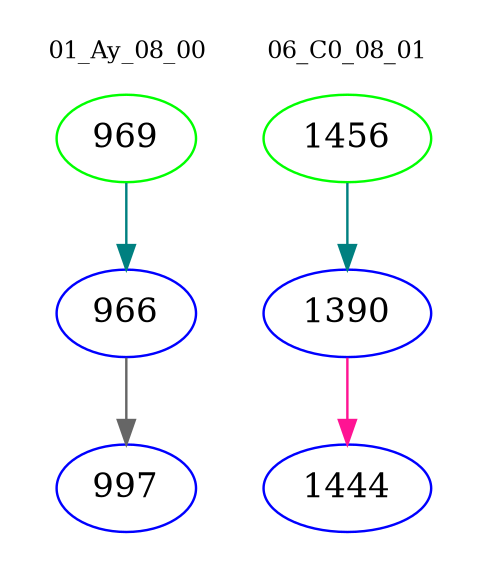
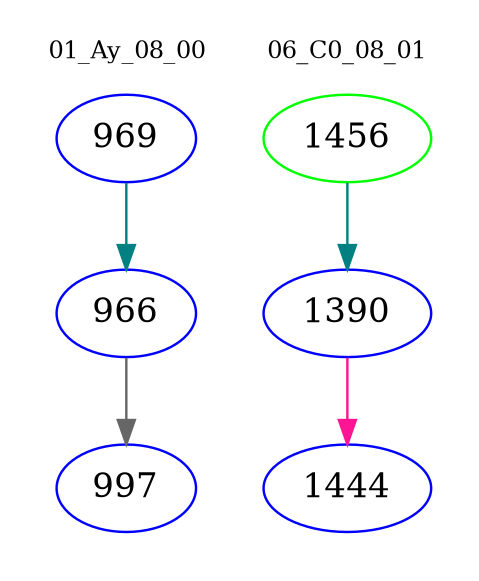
node "969": color green -> blue
